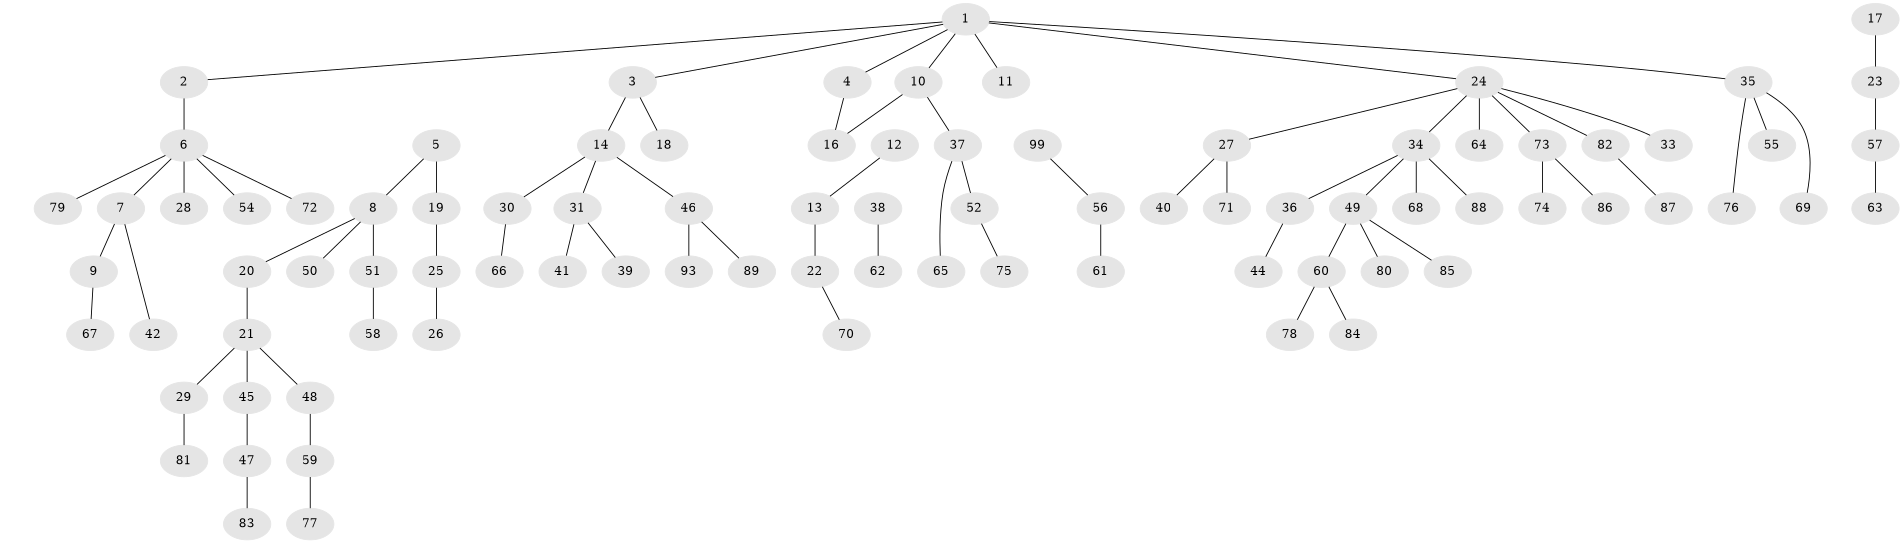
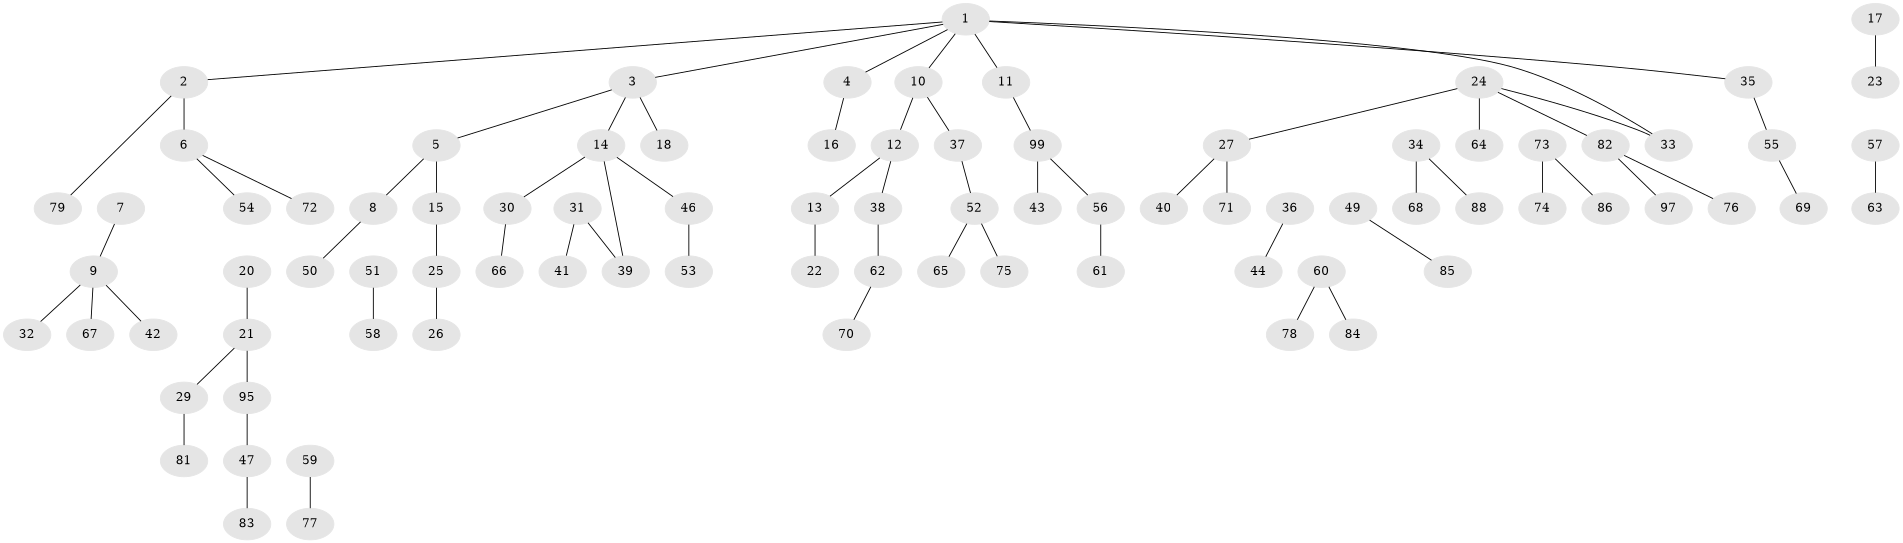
edge "1" -- "24": now "1" -- "33"
edge "3" -- "5": added
edge "10" -- "16": now "10" -- "12"
edge "11" -- "99": added
edge "24" -- "34": removed
edge "24" -- "73": removed
edge "23" -- "57": removed
edge "35" -- "69": now "55" -- "69"
edge "35" -- "76": now "82" -- "76"
edge "6" -- "79": now "2" -- "79"
edge "6" -- "7": removed
edge "14" -- "31": now "14" -- "39"
edge "12" -- "38": added
edge "34" -- "36": removed
edge "34" -- "49": removed
edge "37" -- "65": now "52" -- "65"
node "28": removed
node "19": label "19" -> "15"
node "43": added
node "87": label "87" -> "97"
edge "8" -- "20": removed
edge "8" -- "51": removed
edge "49" -- "60": removed
edge "7" -- "42": now "9" -- "42"
node "93": label "93" -> "53"
node "89": removed
node "80": removed
edge "22" -- "70": now "62" -- "70"
node "32": added
node "45": label "45" -> "95"
node "48": removed
